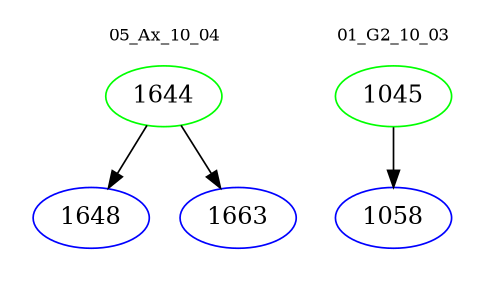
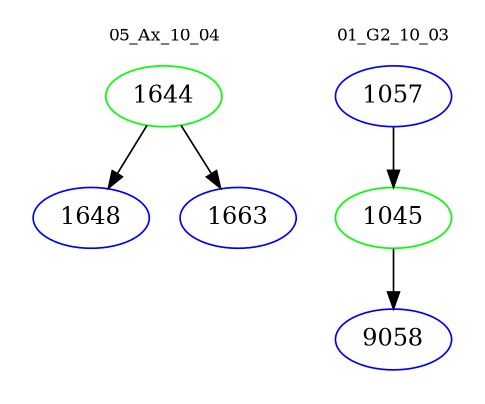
node "1057": added
node "1058": label "1058" -> "9058"
